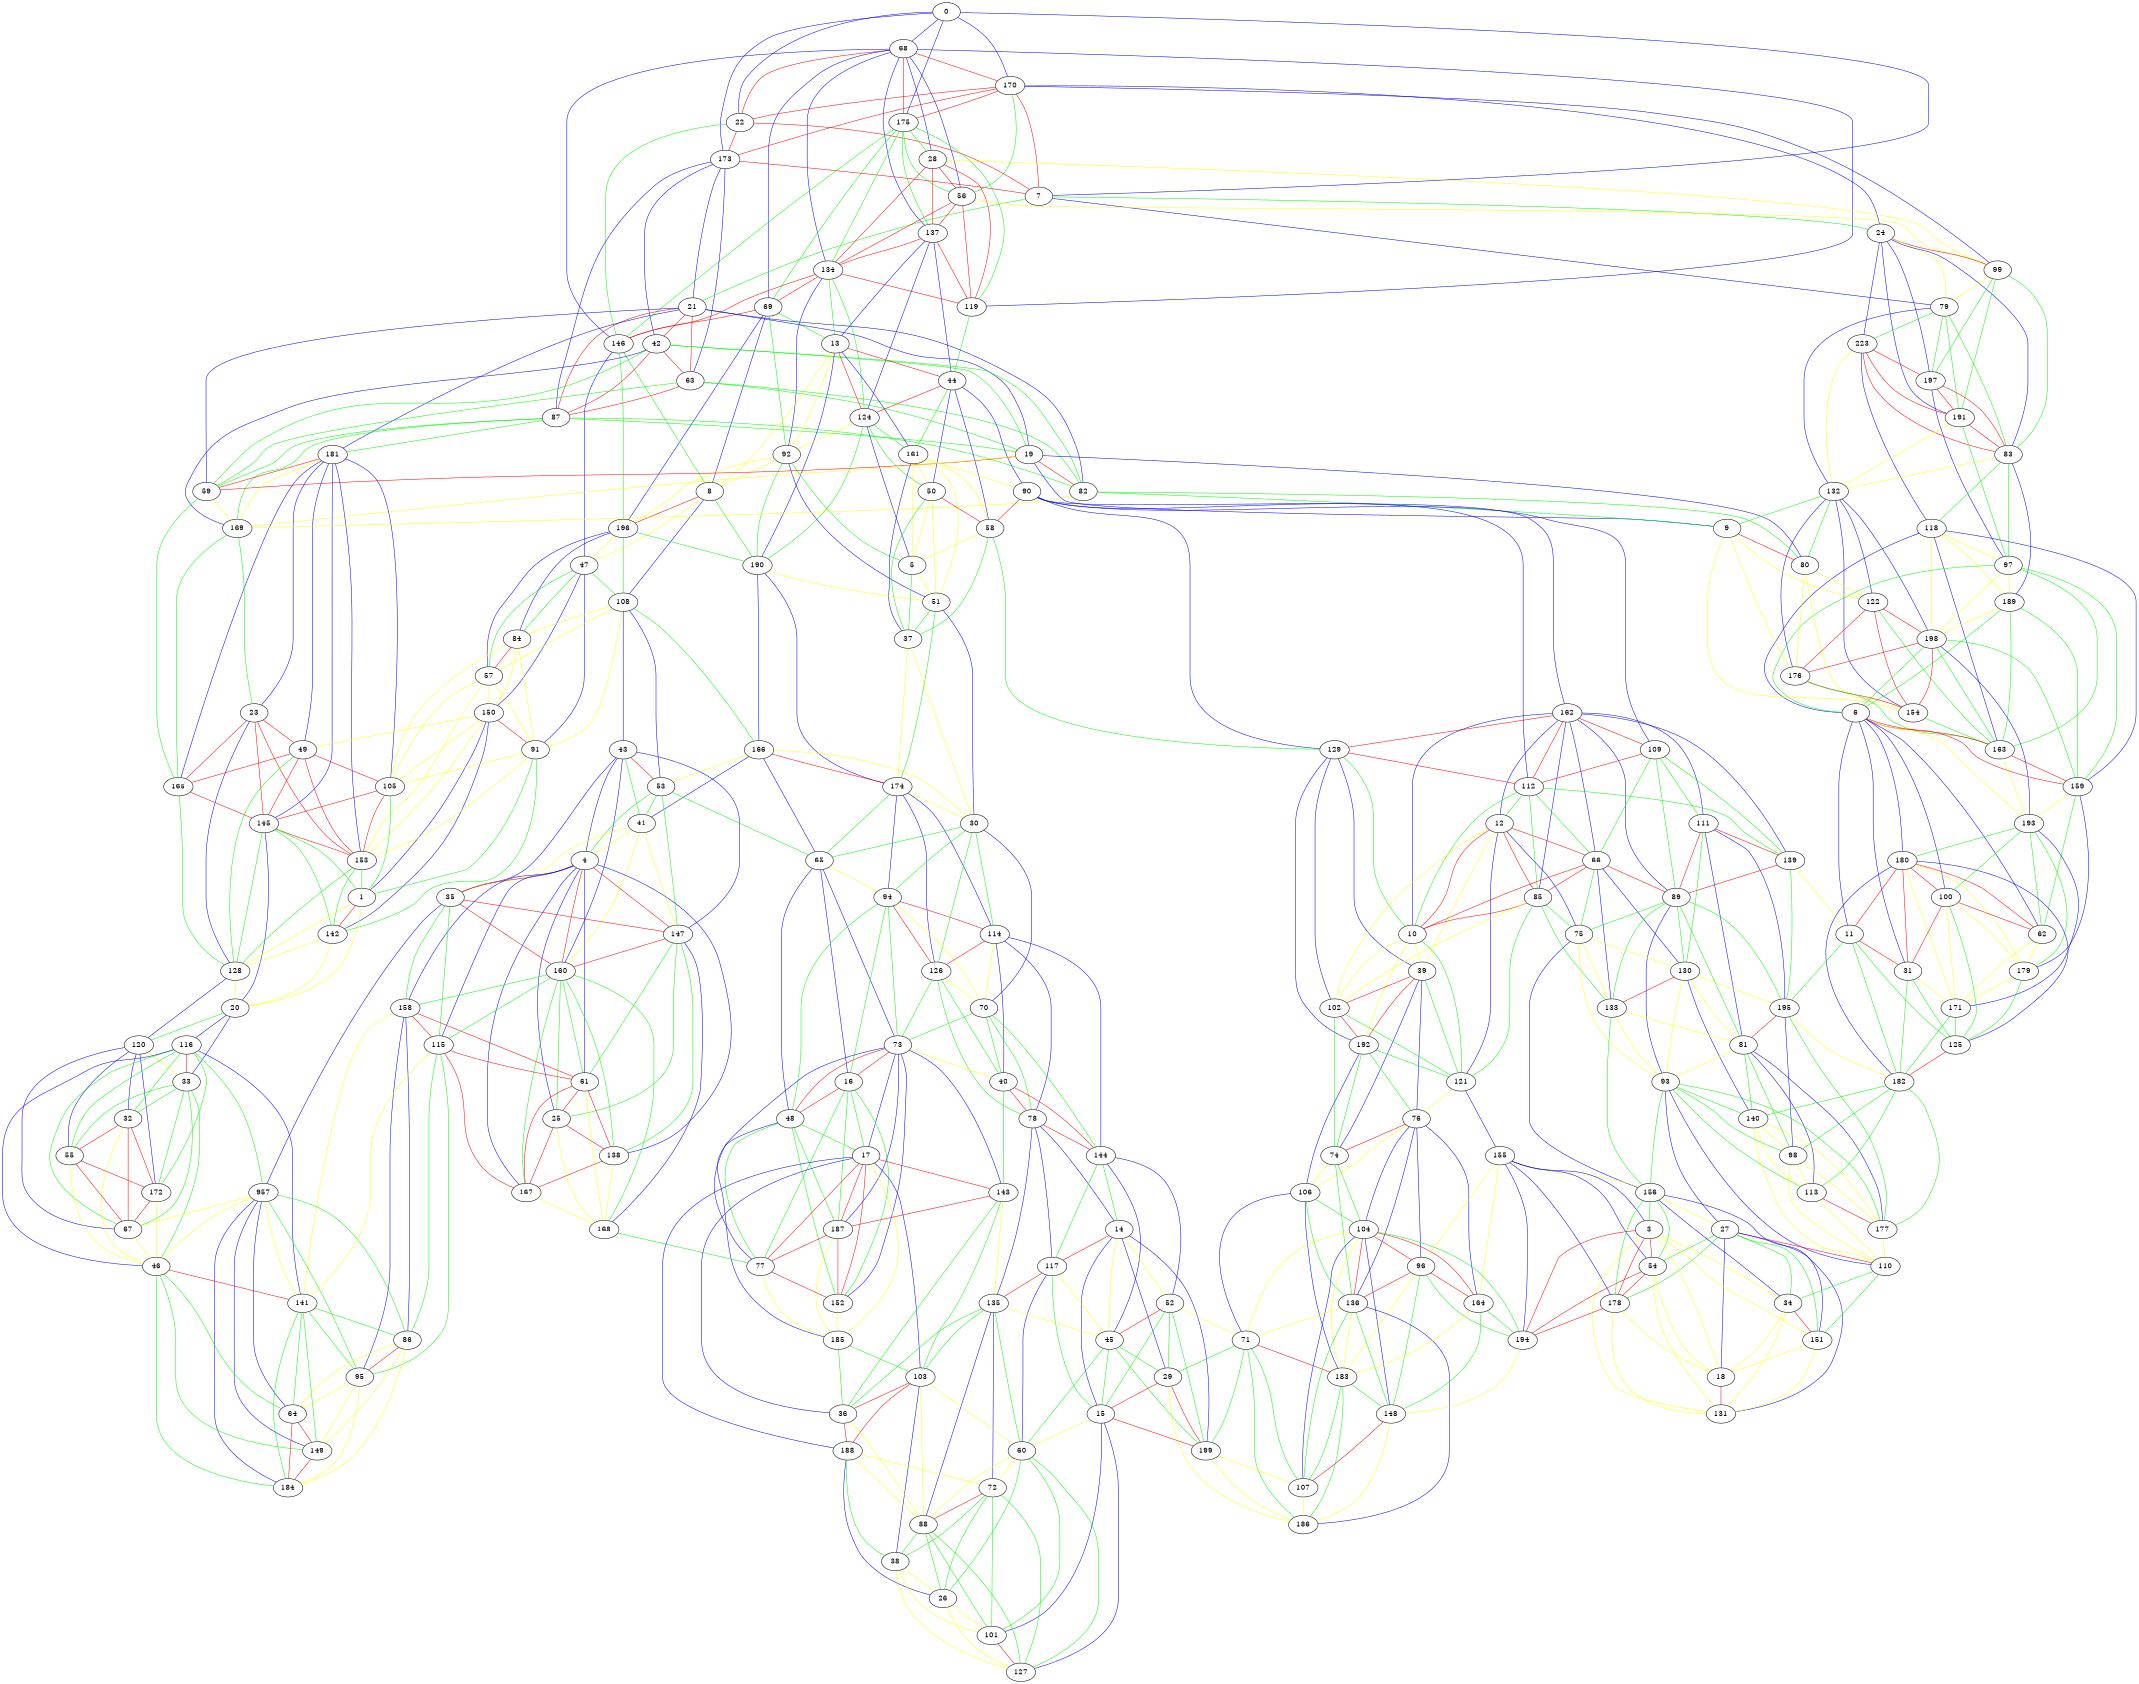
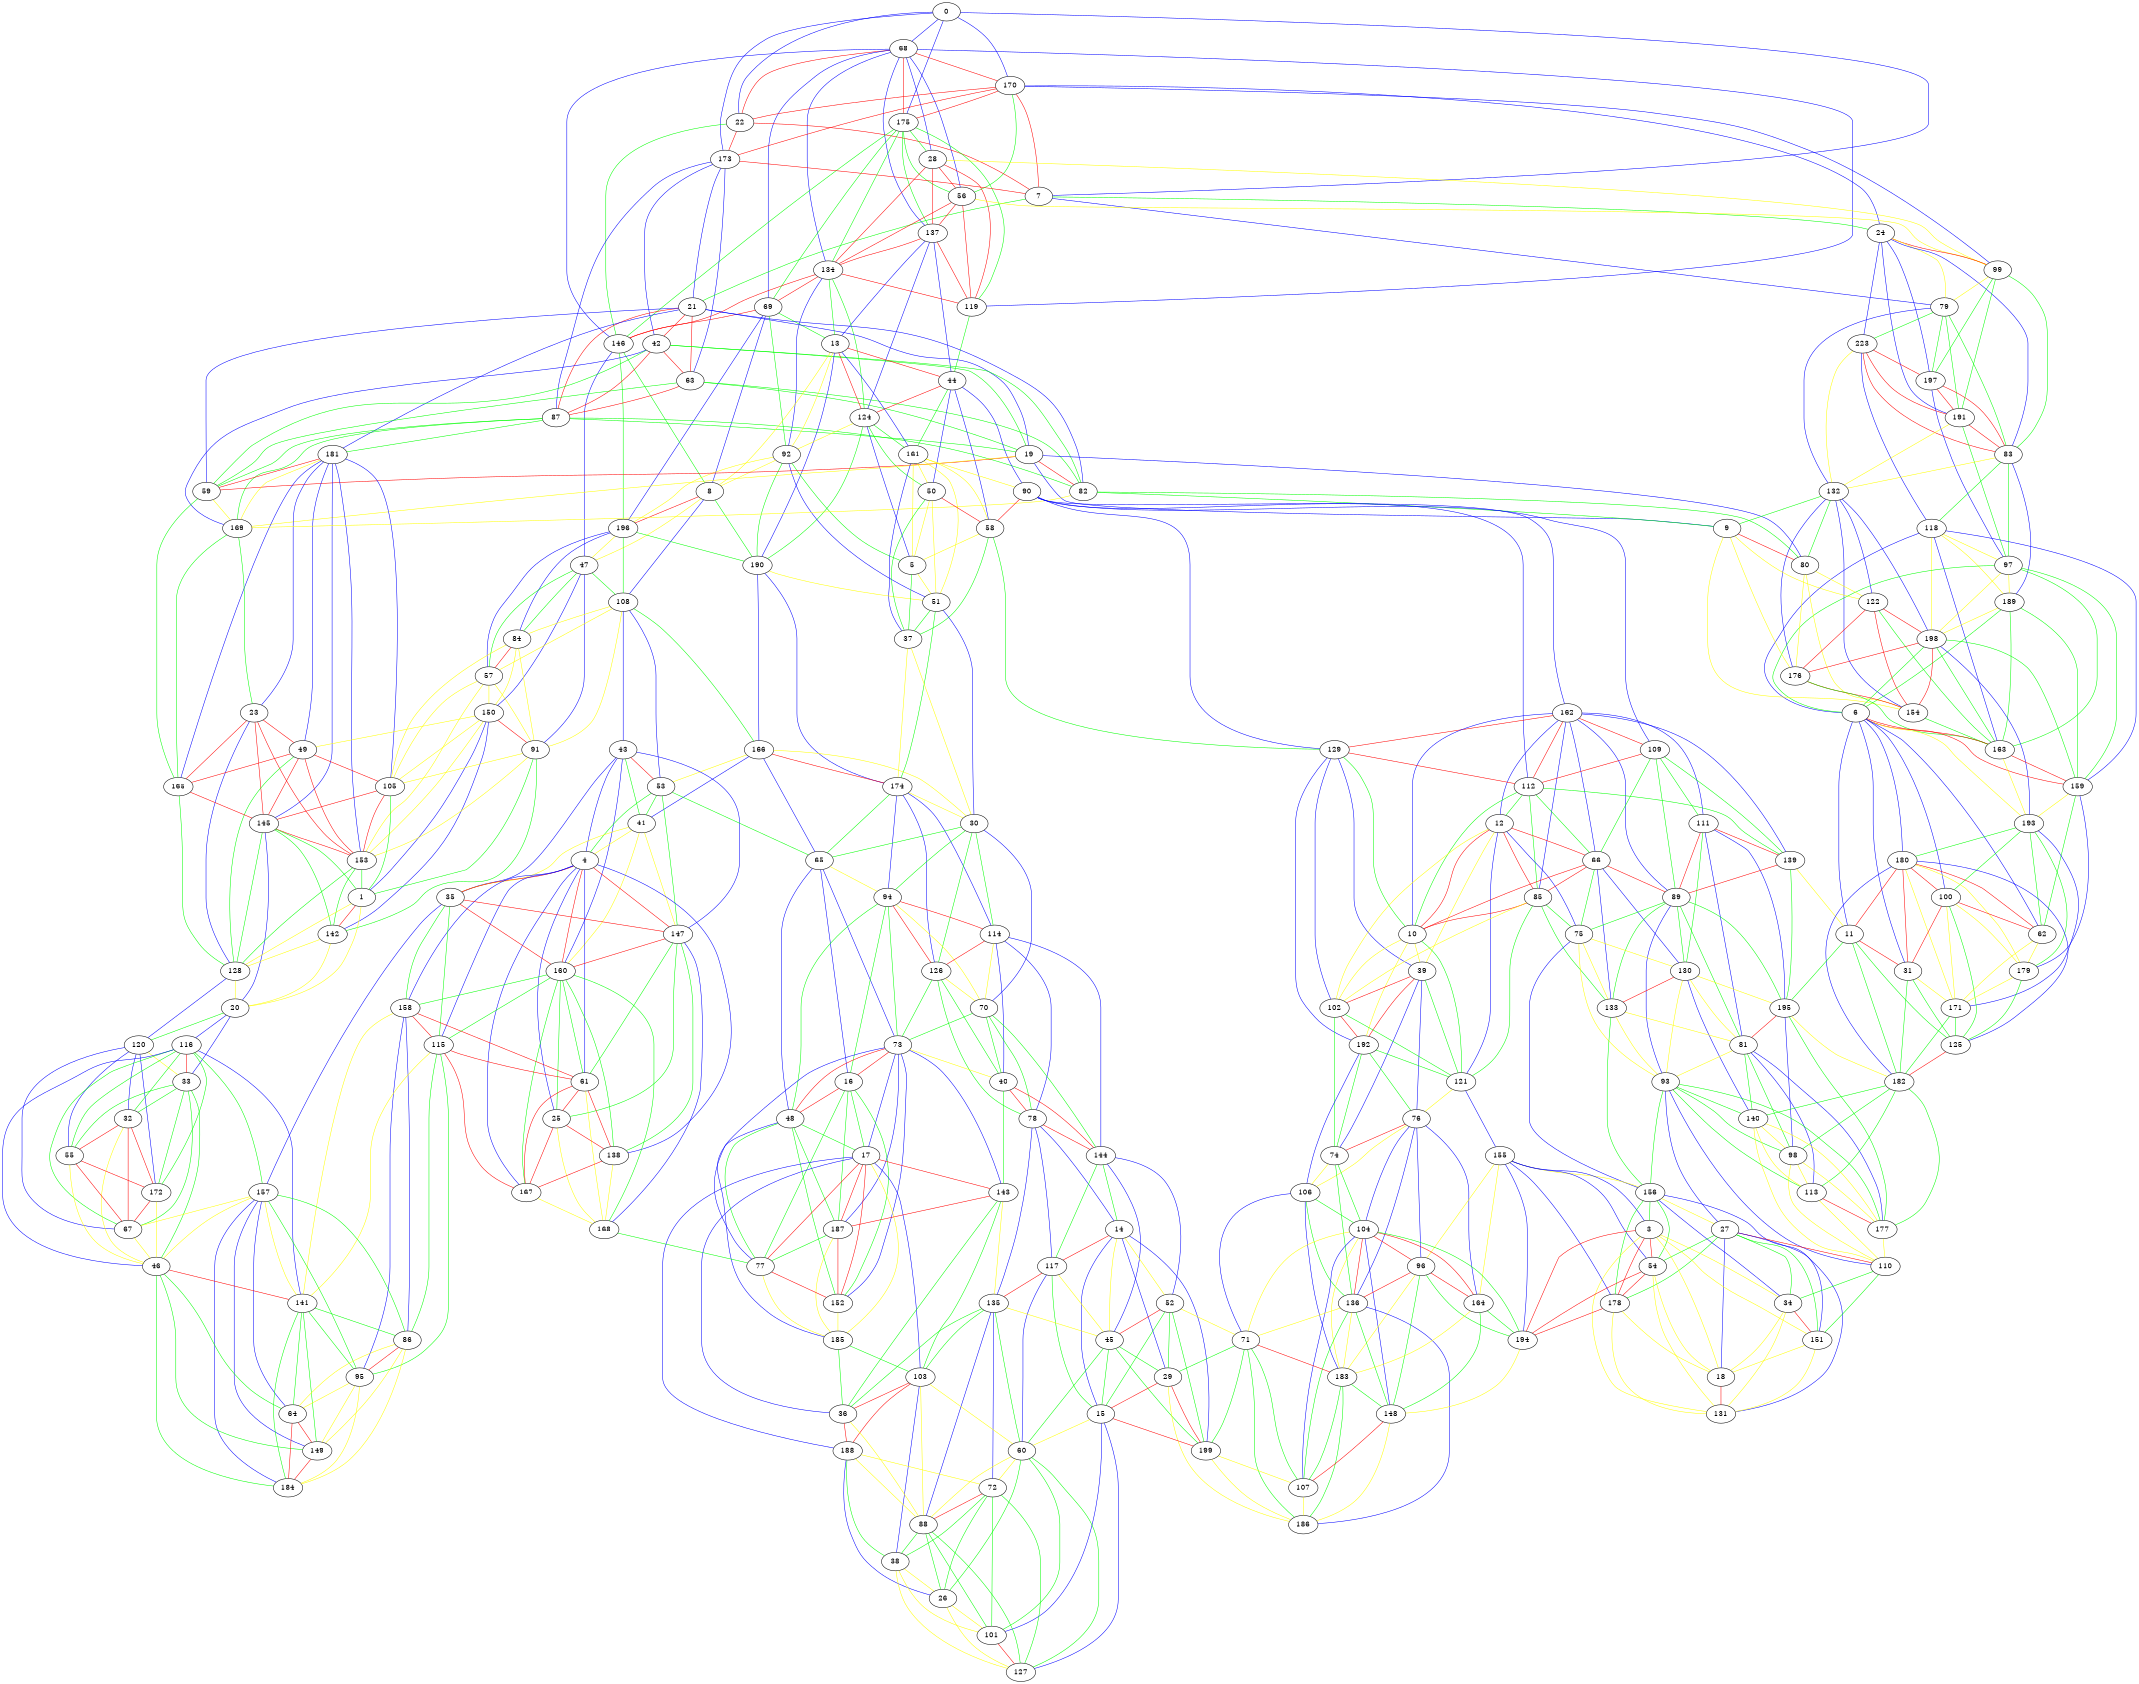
node "957": label "957" -> "157"
edge "187" -- "77": color red -> green
